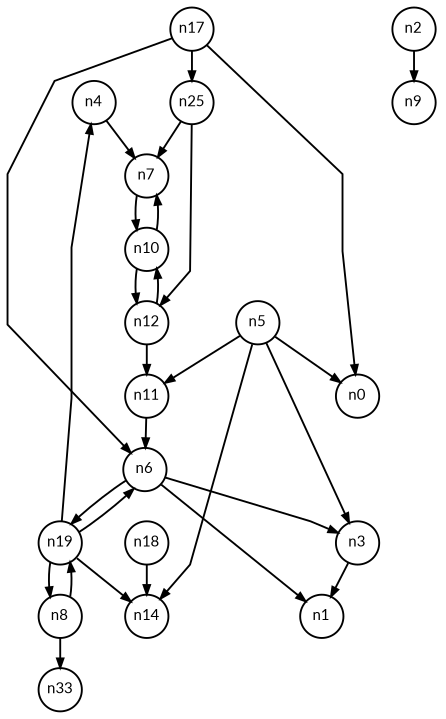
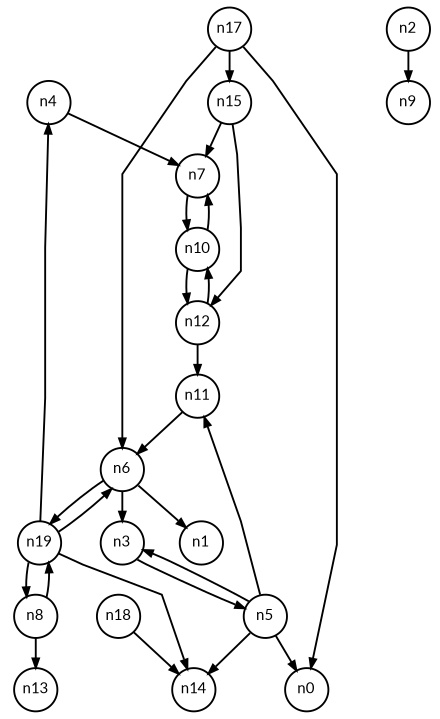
node "n25": label "n25" -> "n15"
edge "n3" -> "n1": now "n3" -> "n5"
node "n33": label "n33" -> "n13"
